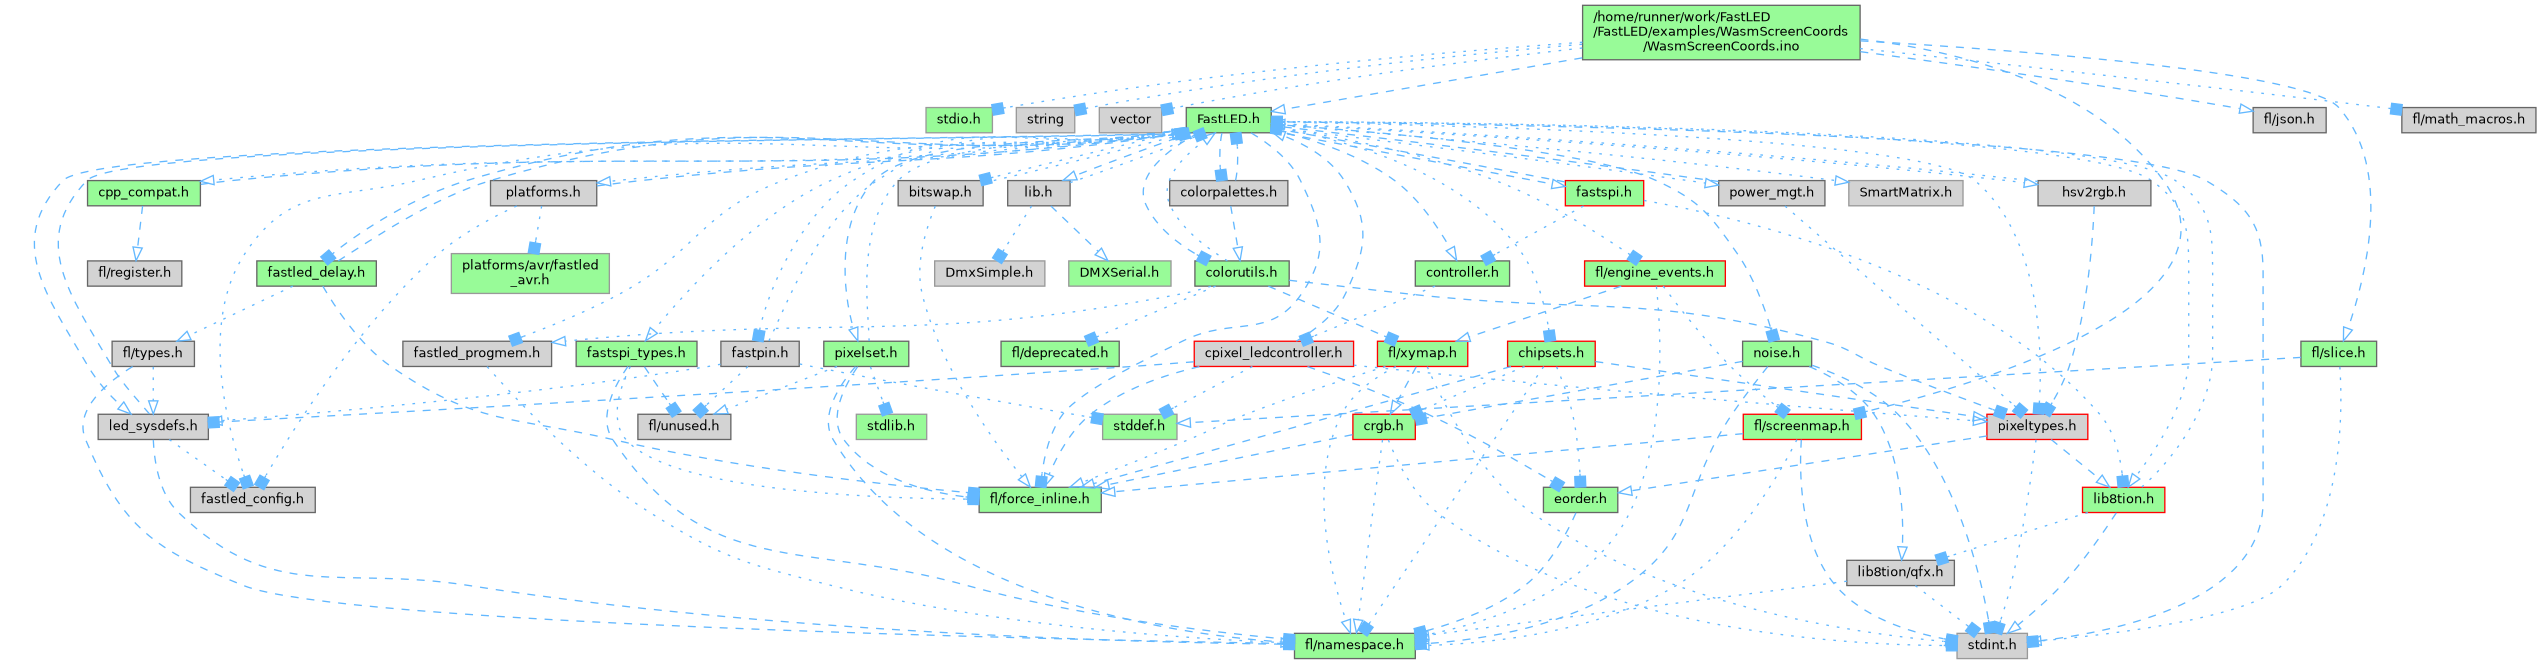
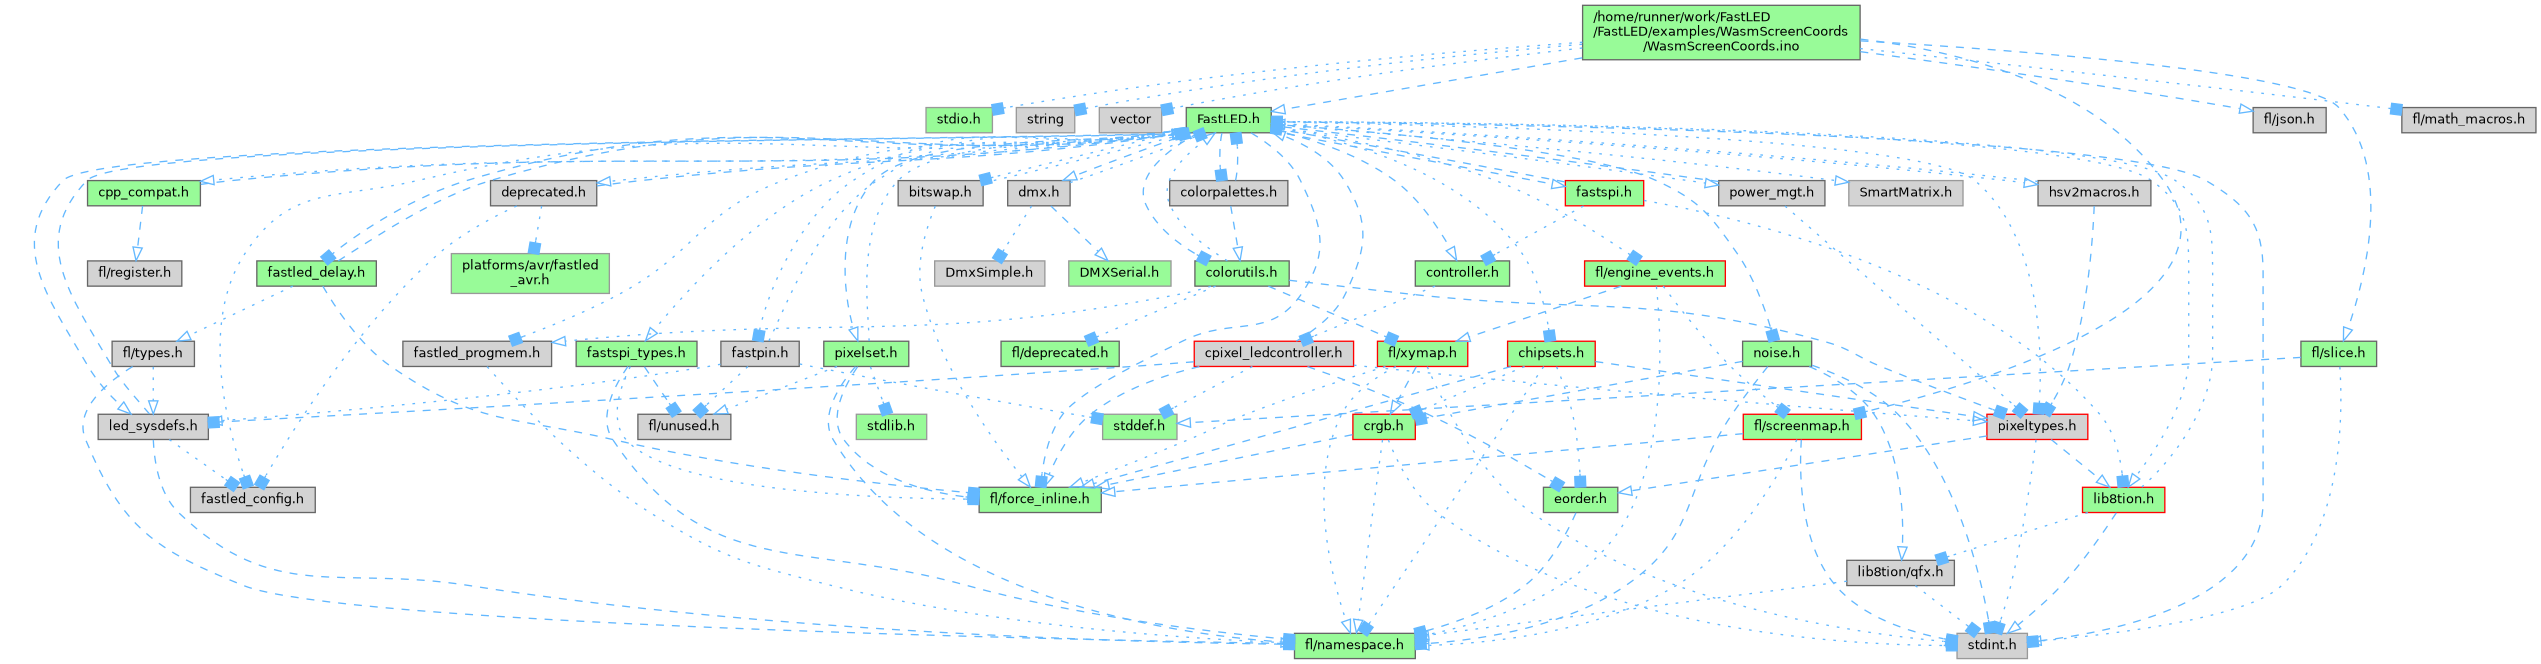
node "platforms.h": label "platforms.h" -> "deprecated.h"
node "lib.h": label "lib.h" -> "dmx.h"
node "hsv2rgb.h": label "hsv2rgb.h" -> "hsv2macros.h"
